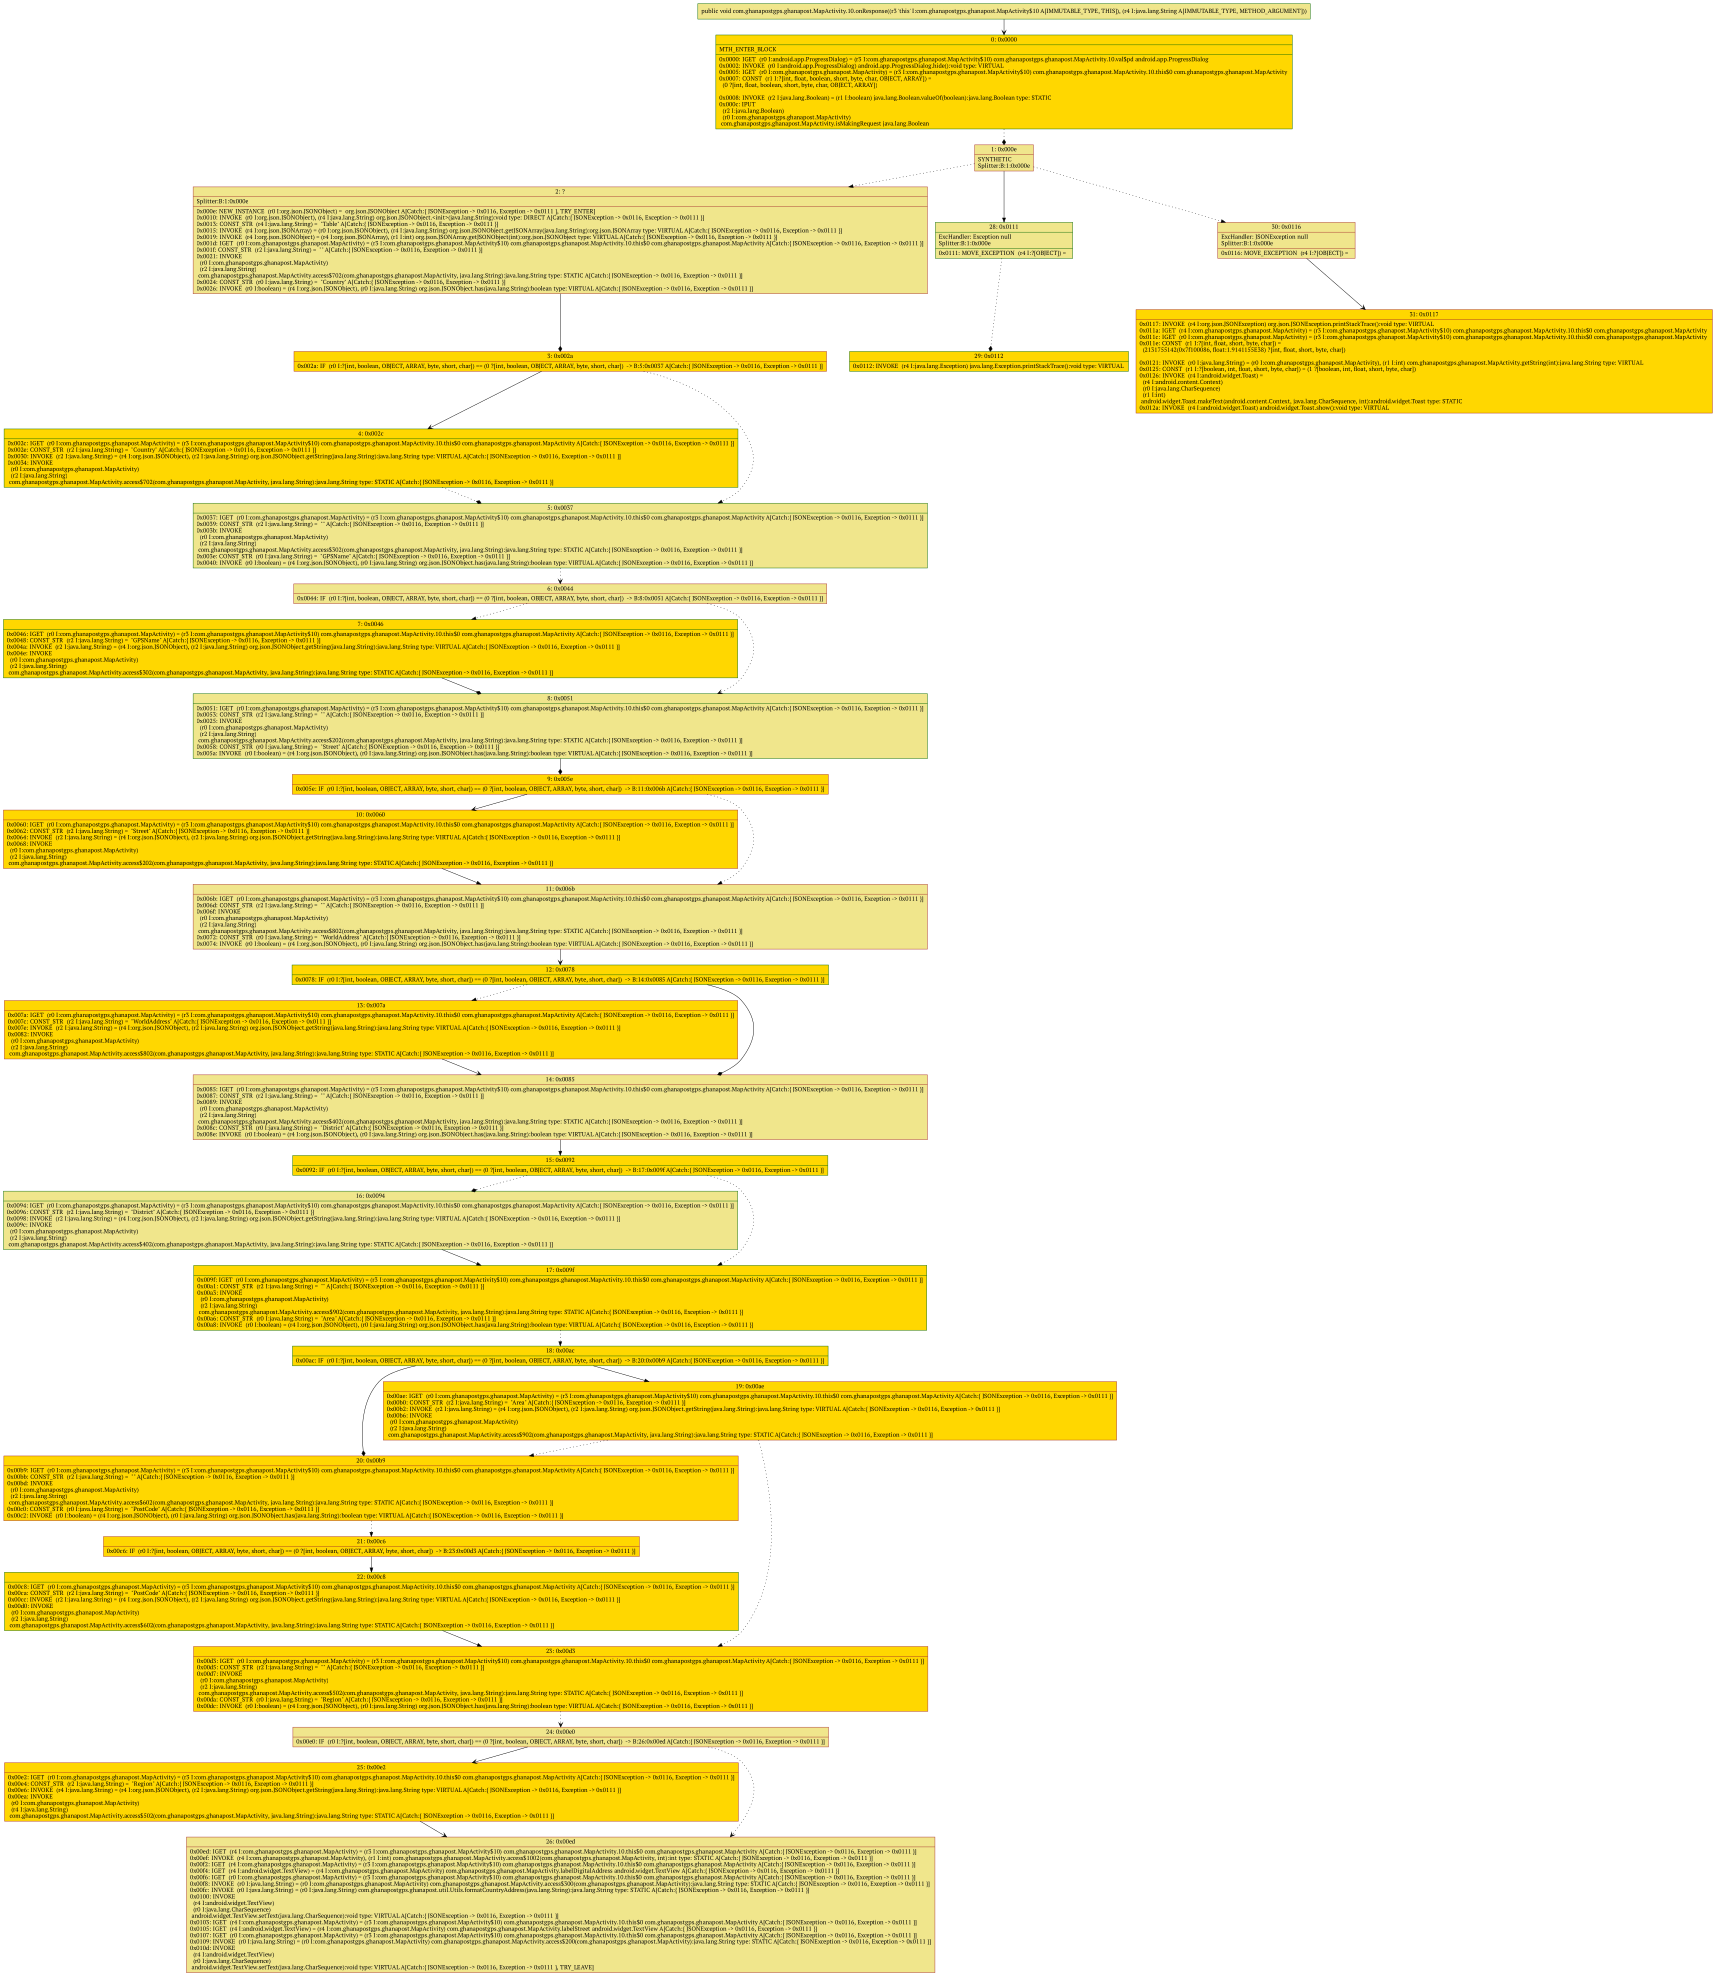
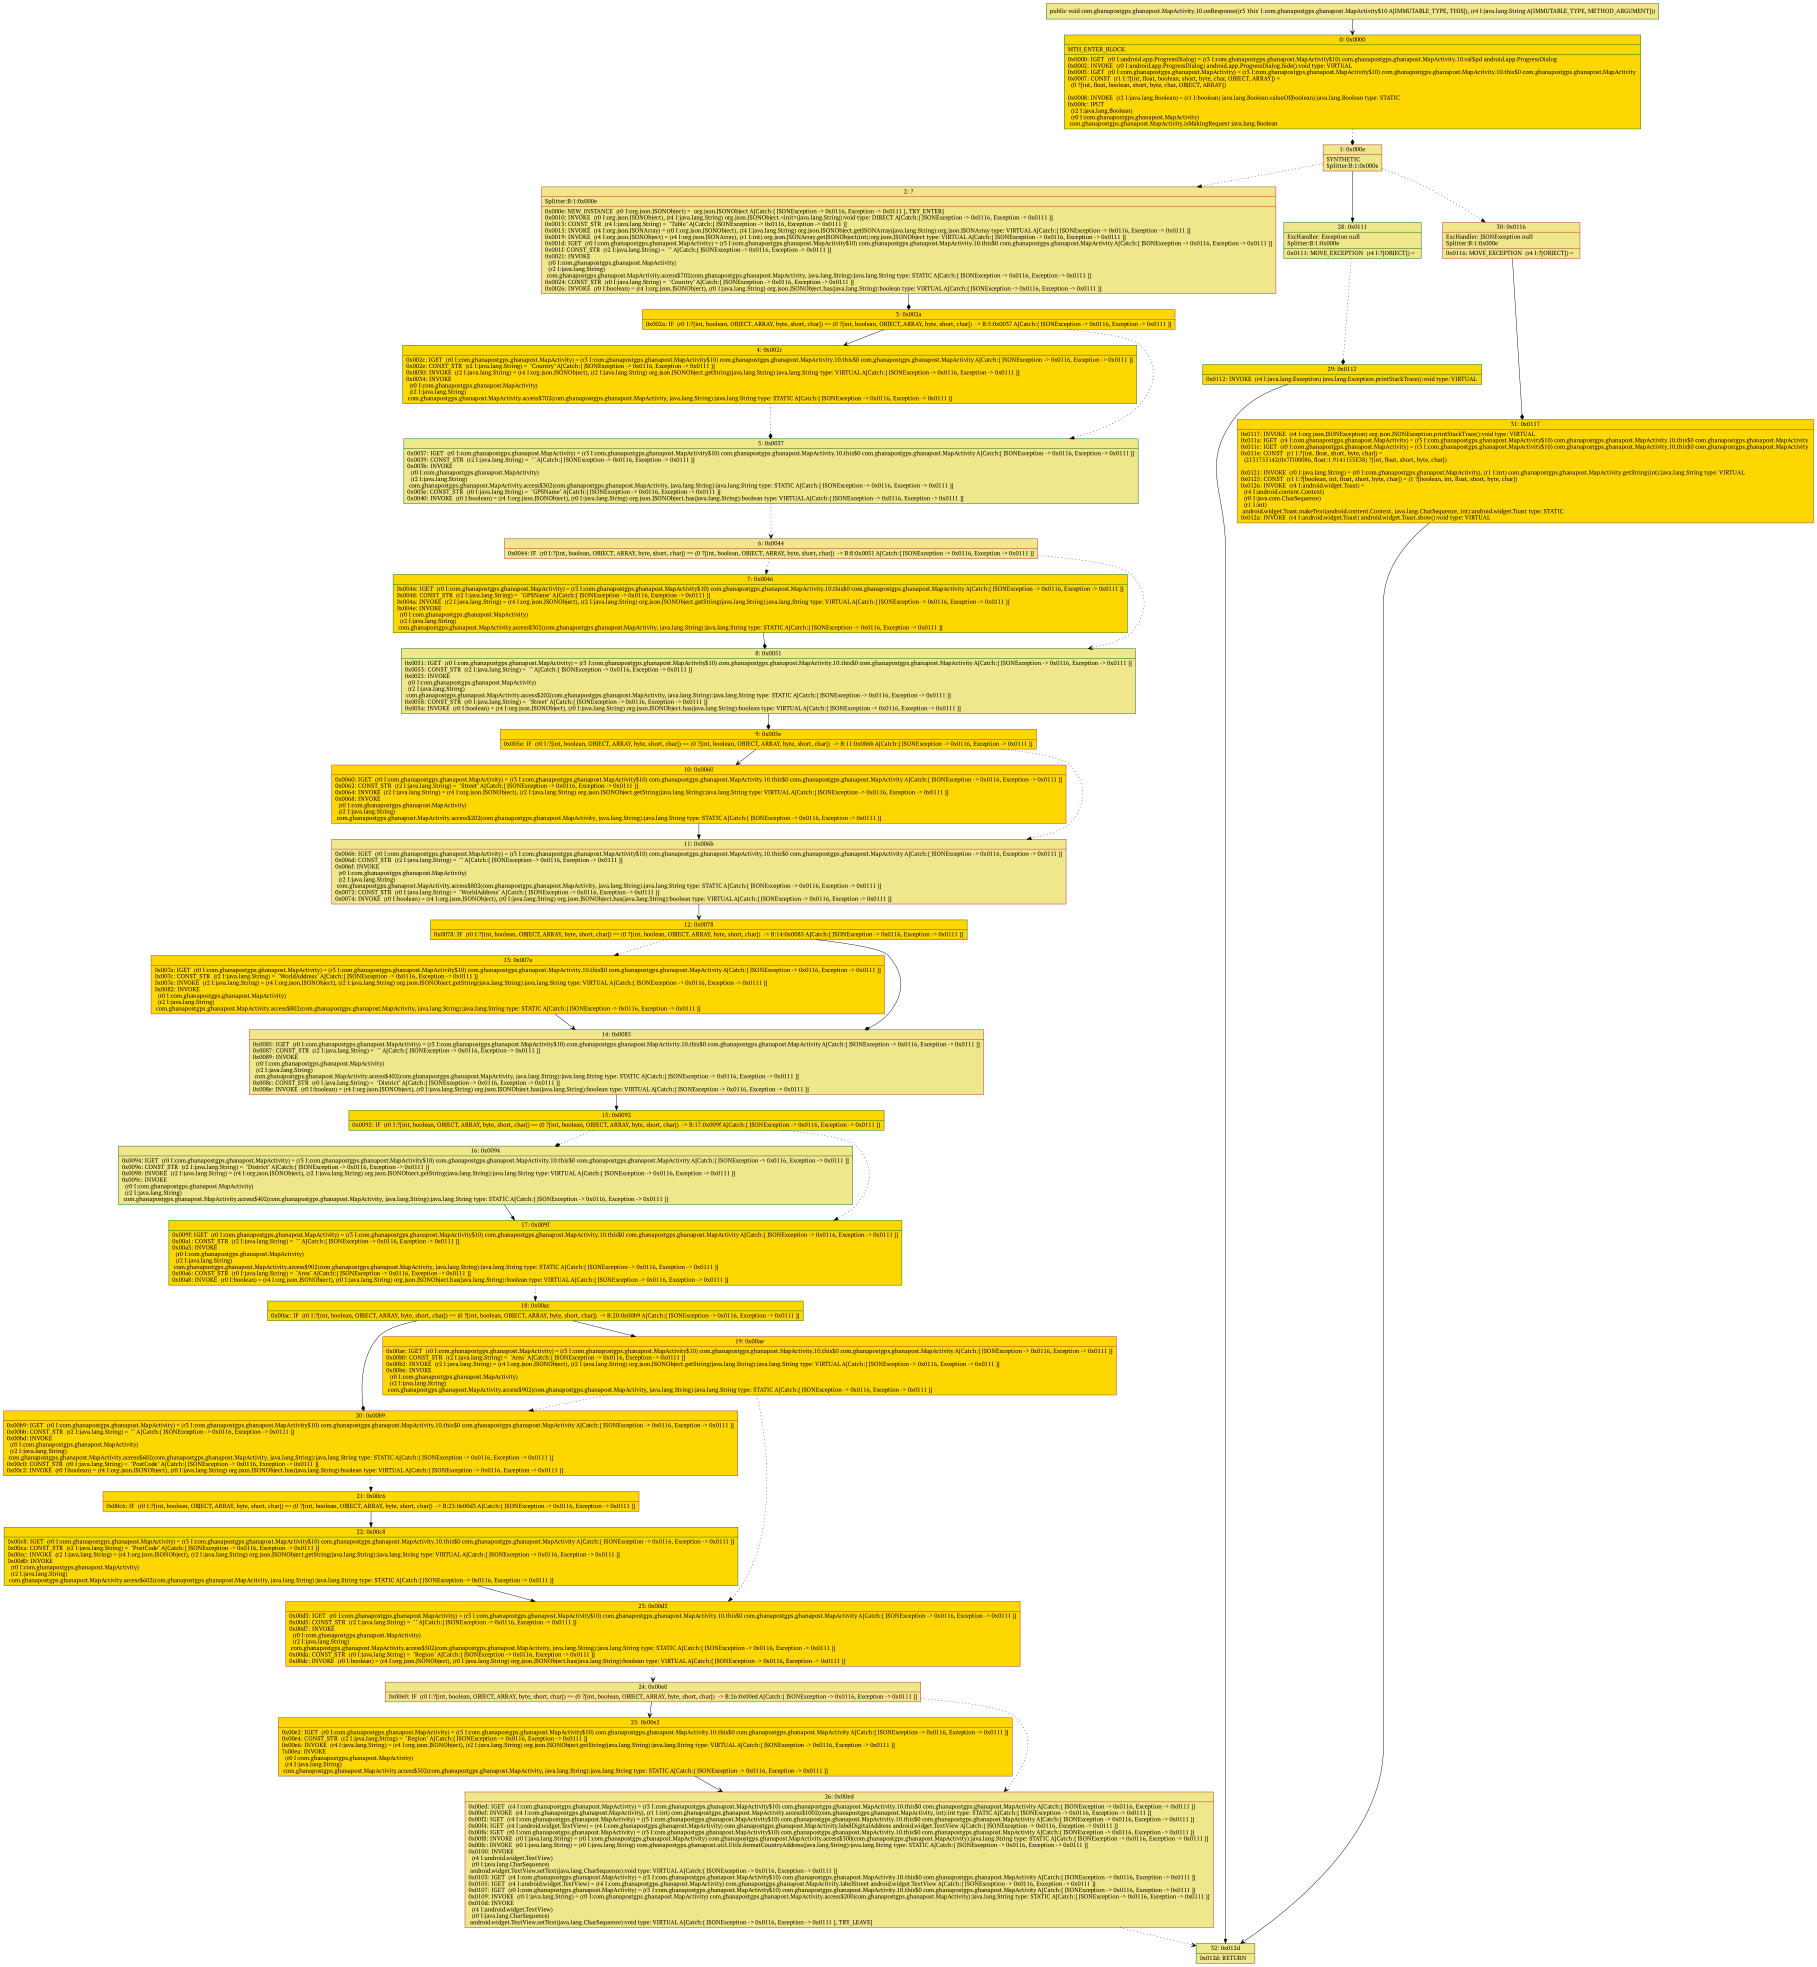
edge "30: 0x0116" -> "31: 0x0117": arrowhead vee -> diamond
node "31: 0x0117": text "(r0 I:java.lang.CharSequence)" -> "(r0 I:java.com.CharSequence)"
node "25: 0x00e2": text "0x00ea: INVOKE" -> "7x00ea: INVOKE"
node "32: 0x012d": added
